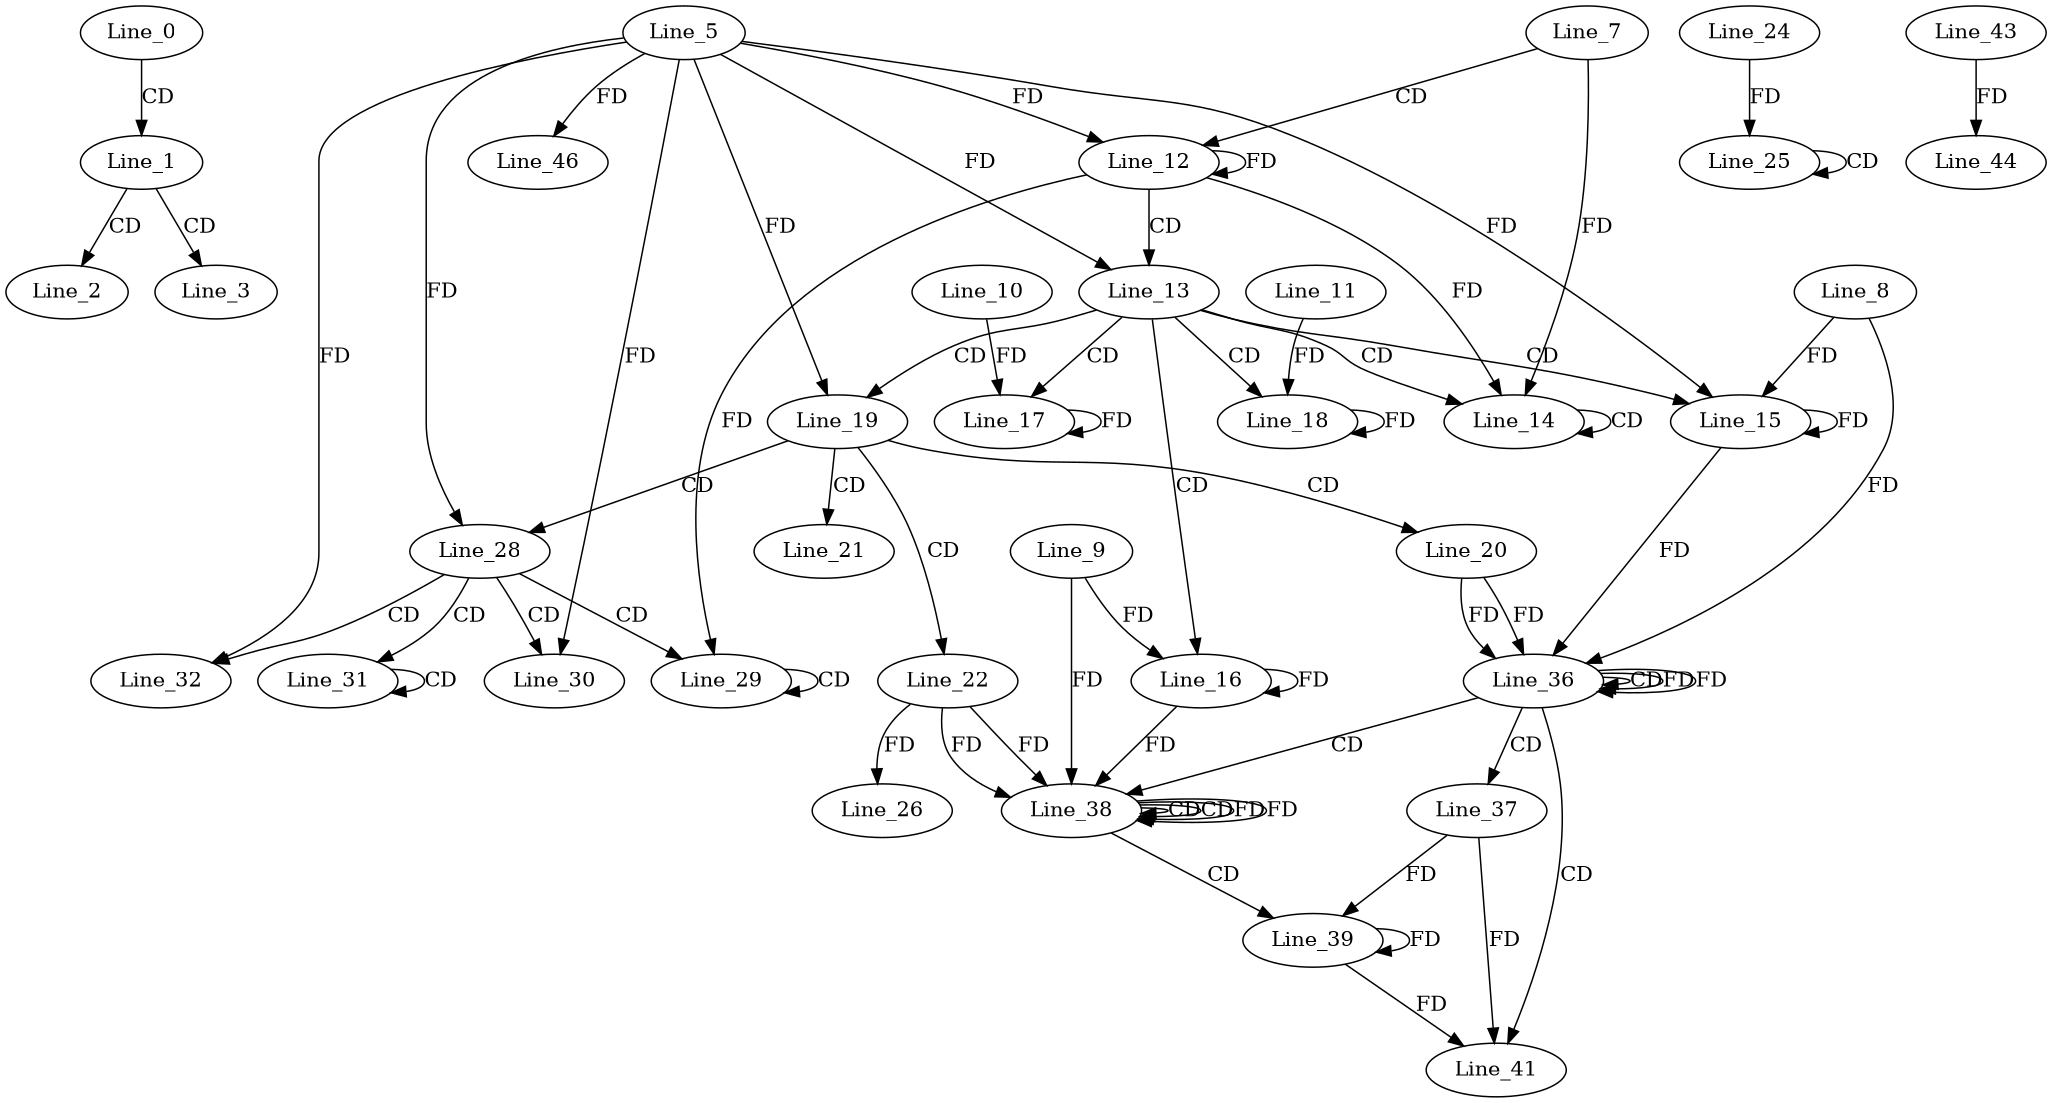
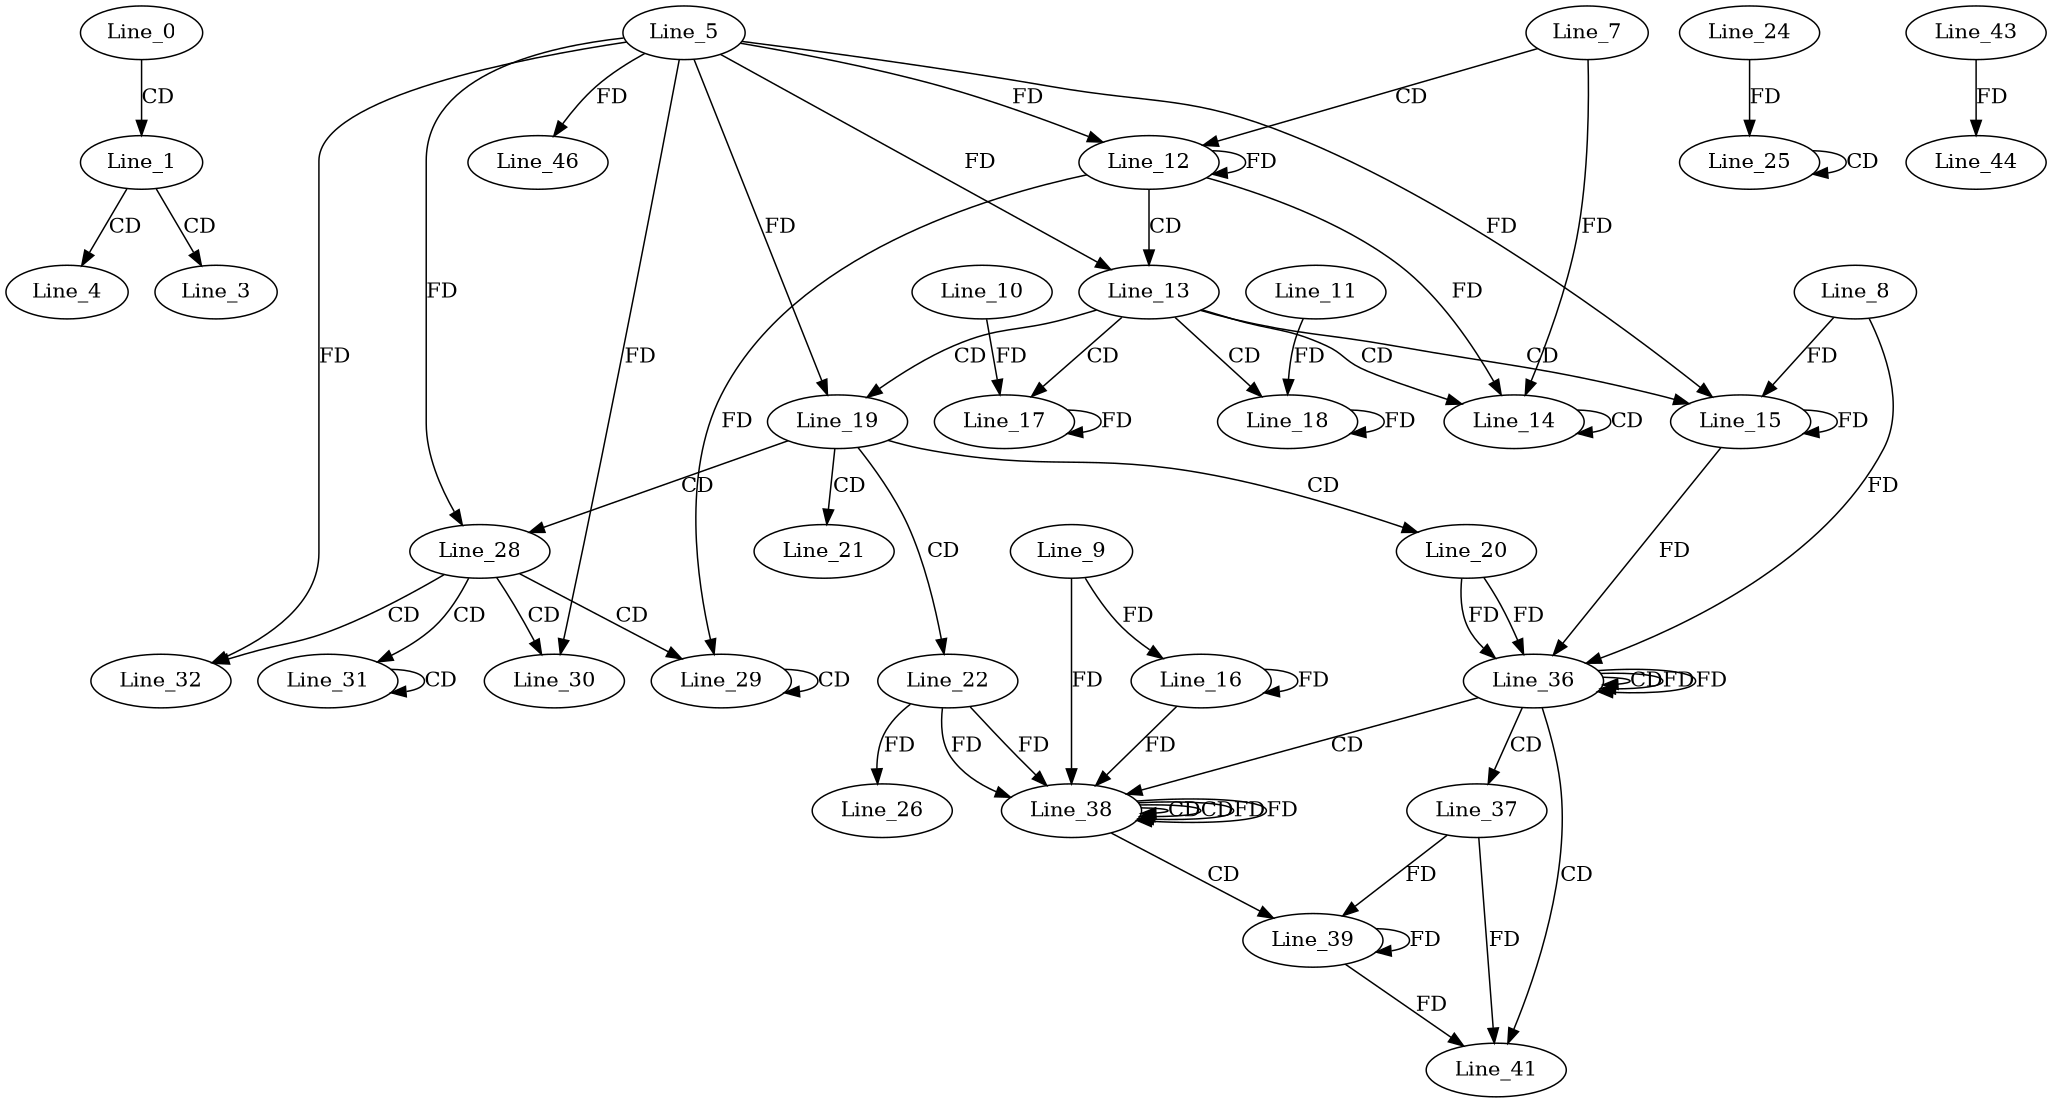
node "Line_2": label "Line_2" -> "Line_4"
edge "Line_13" -> "Line_16": removed, label "CD"
